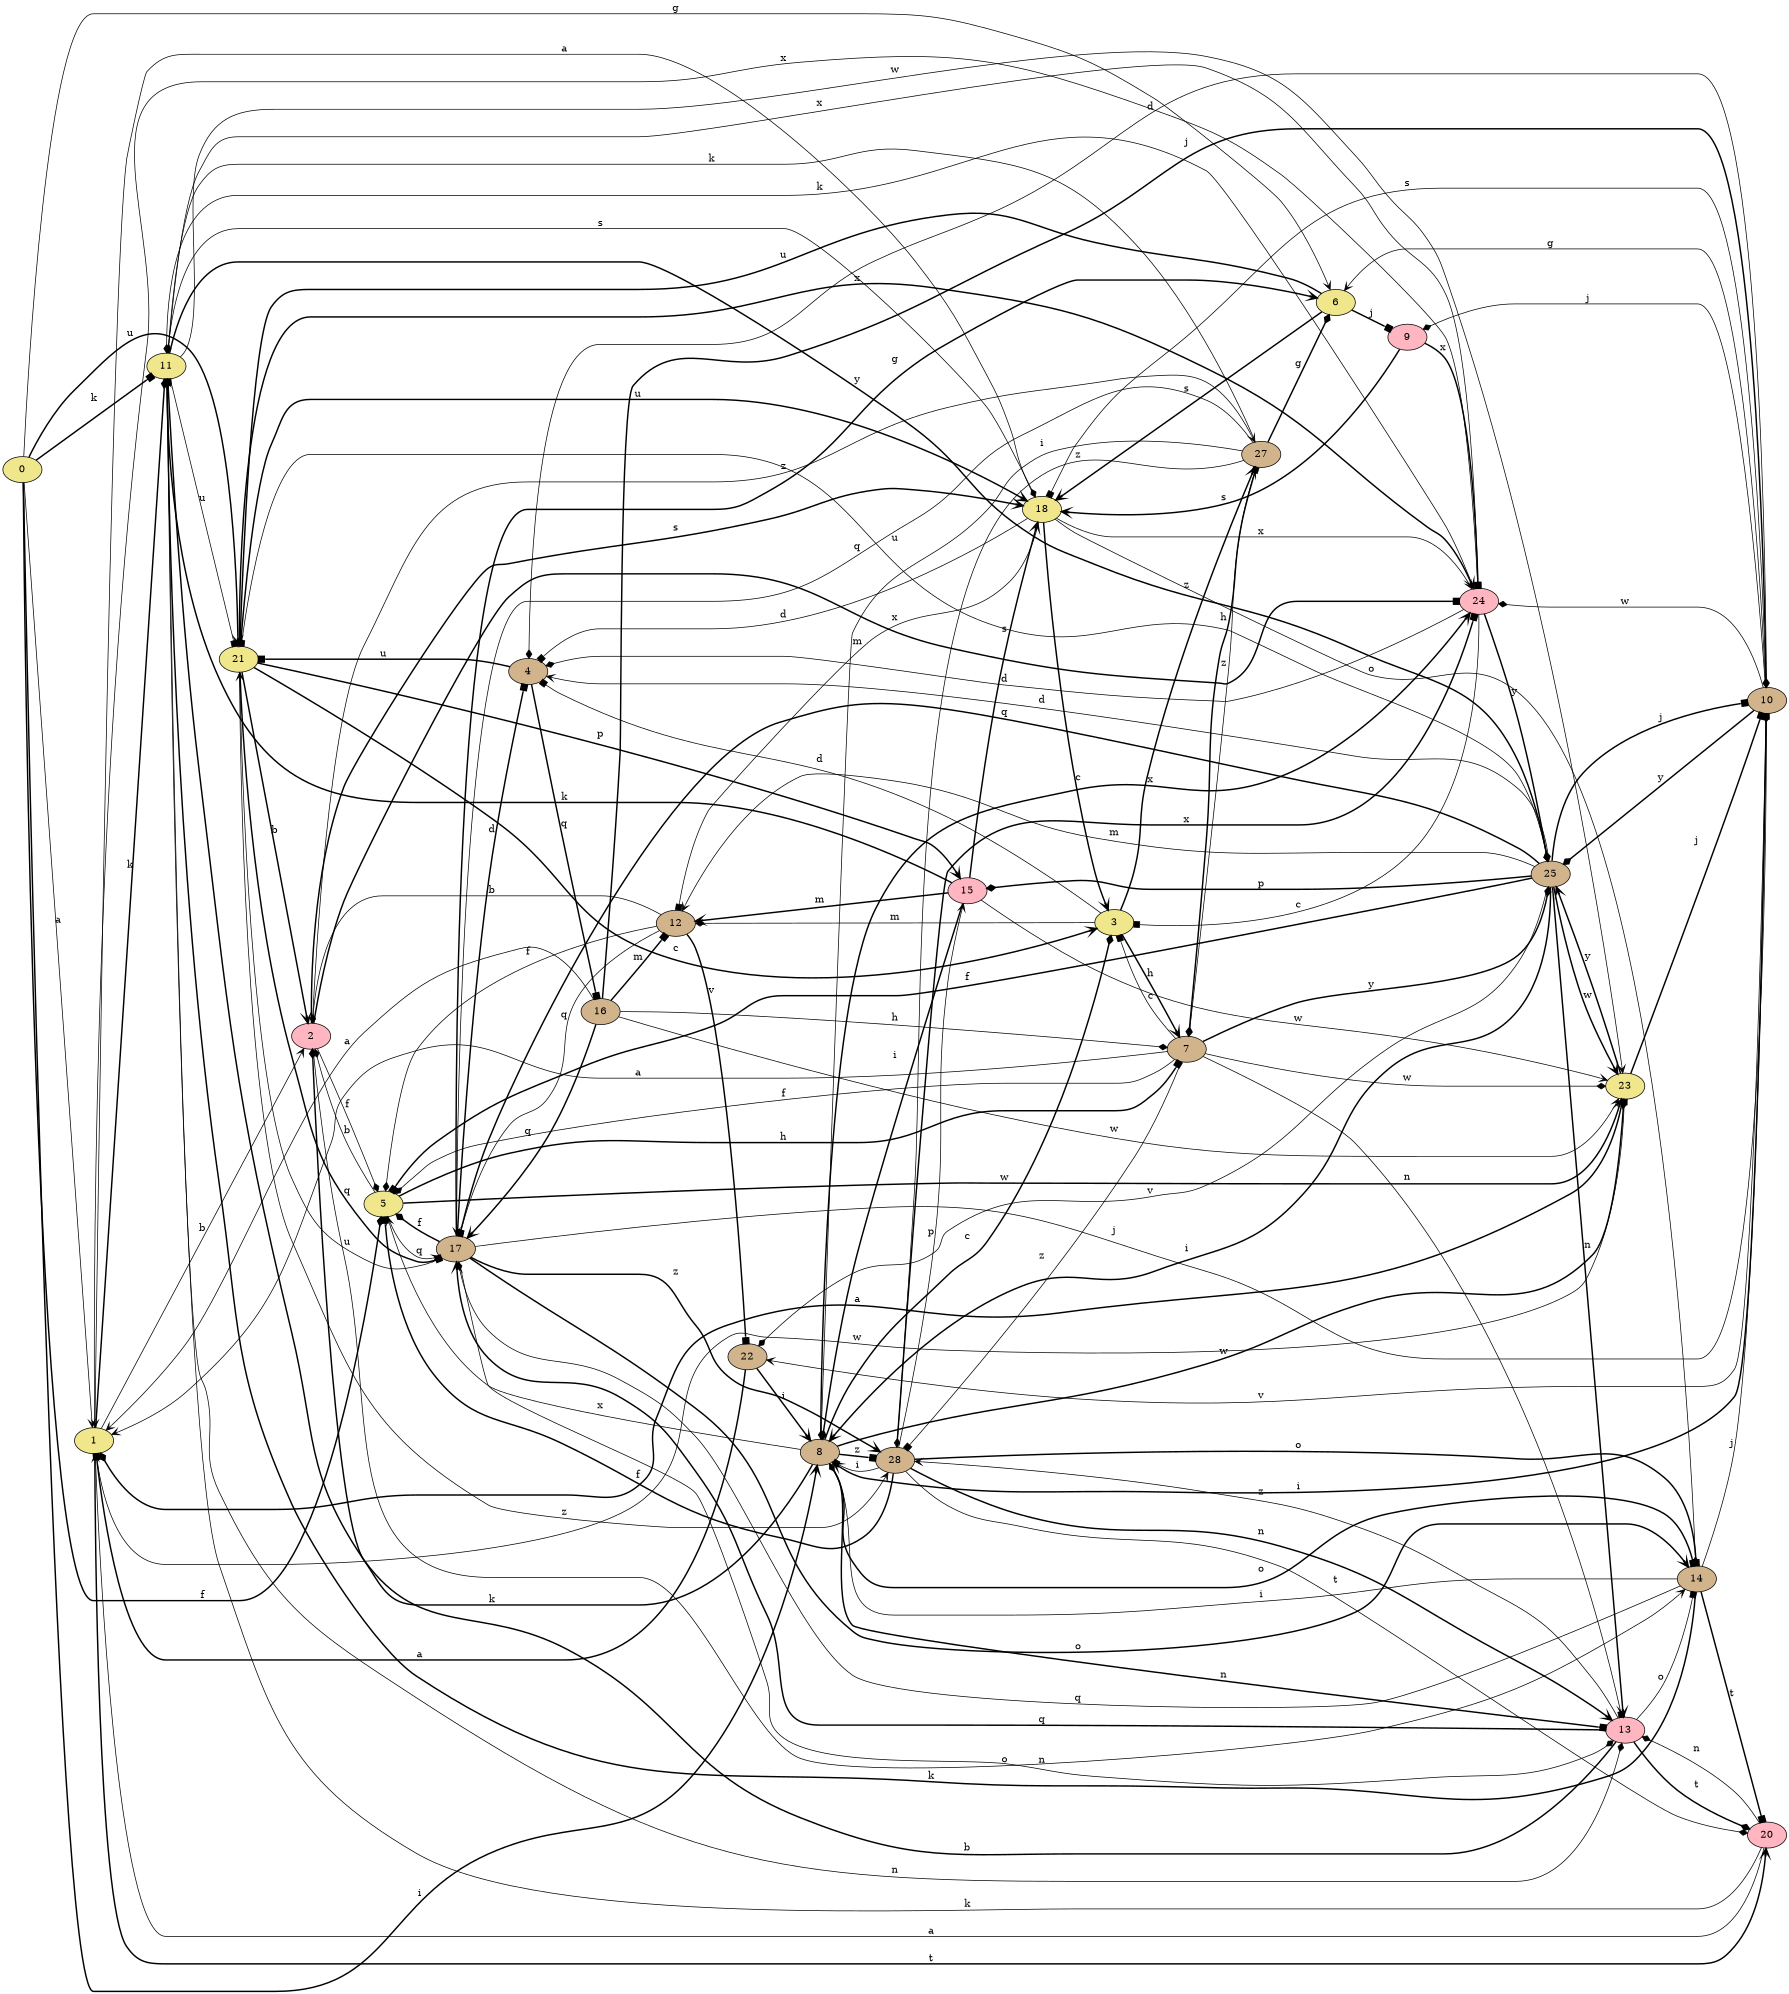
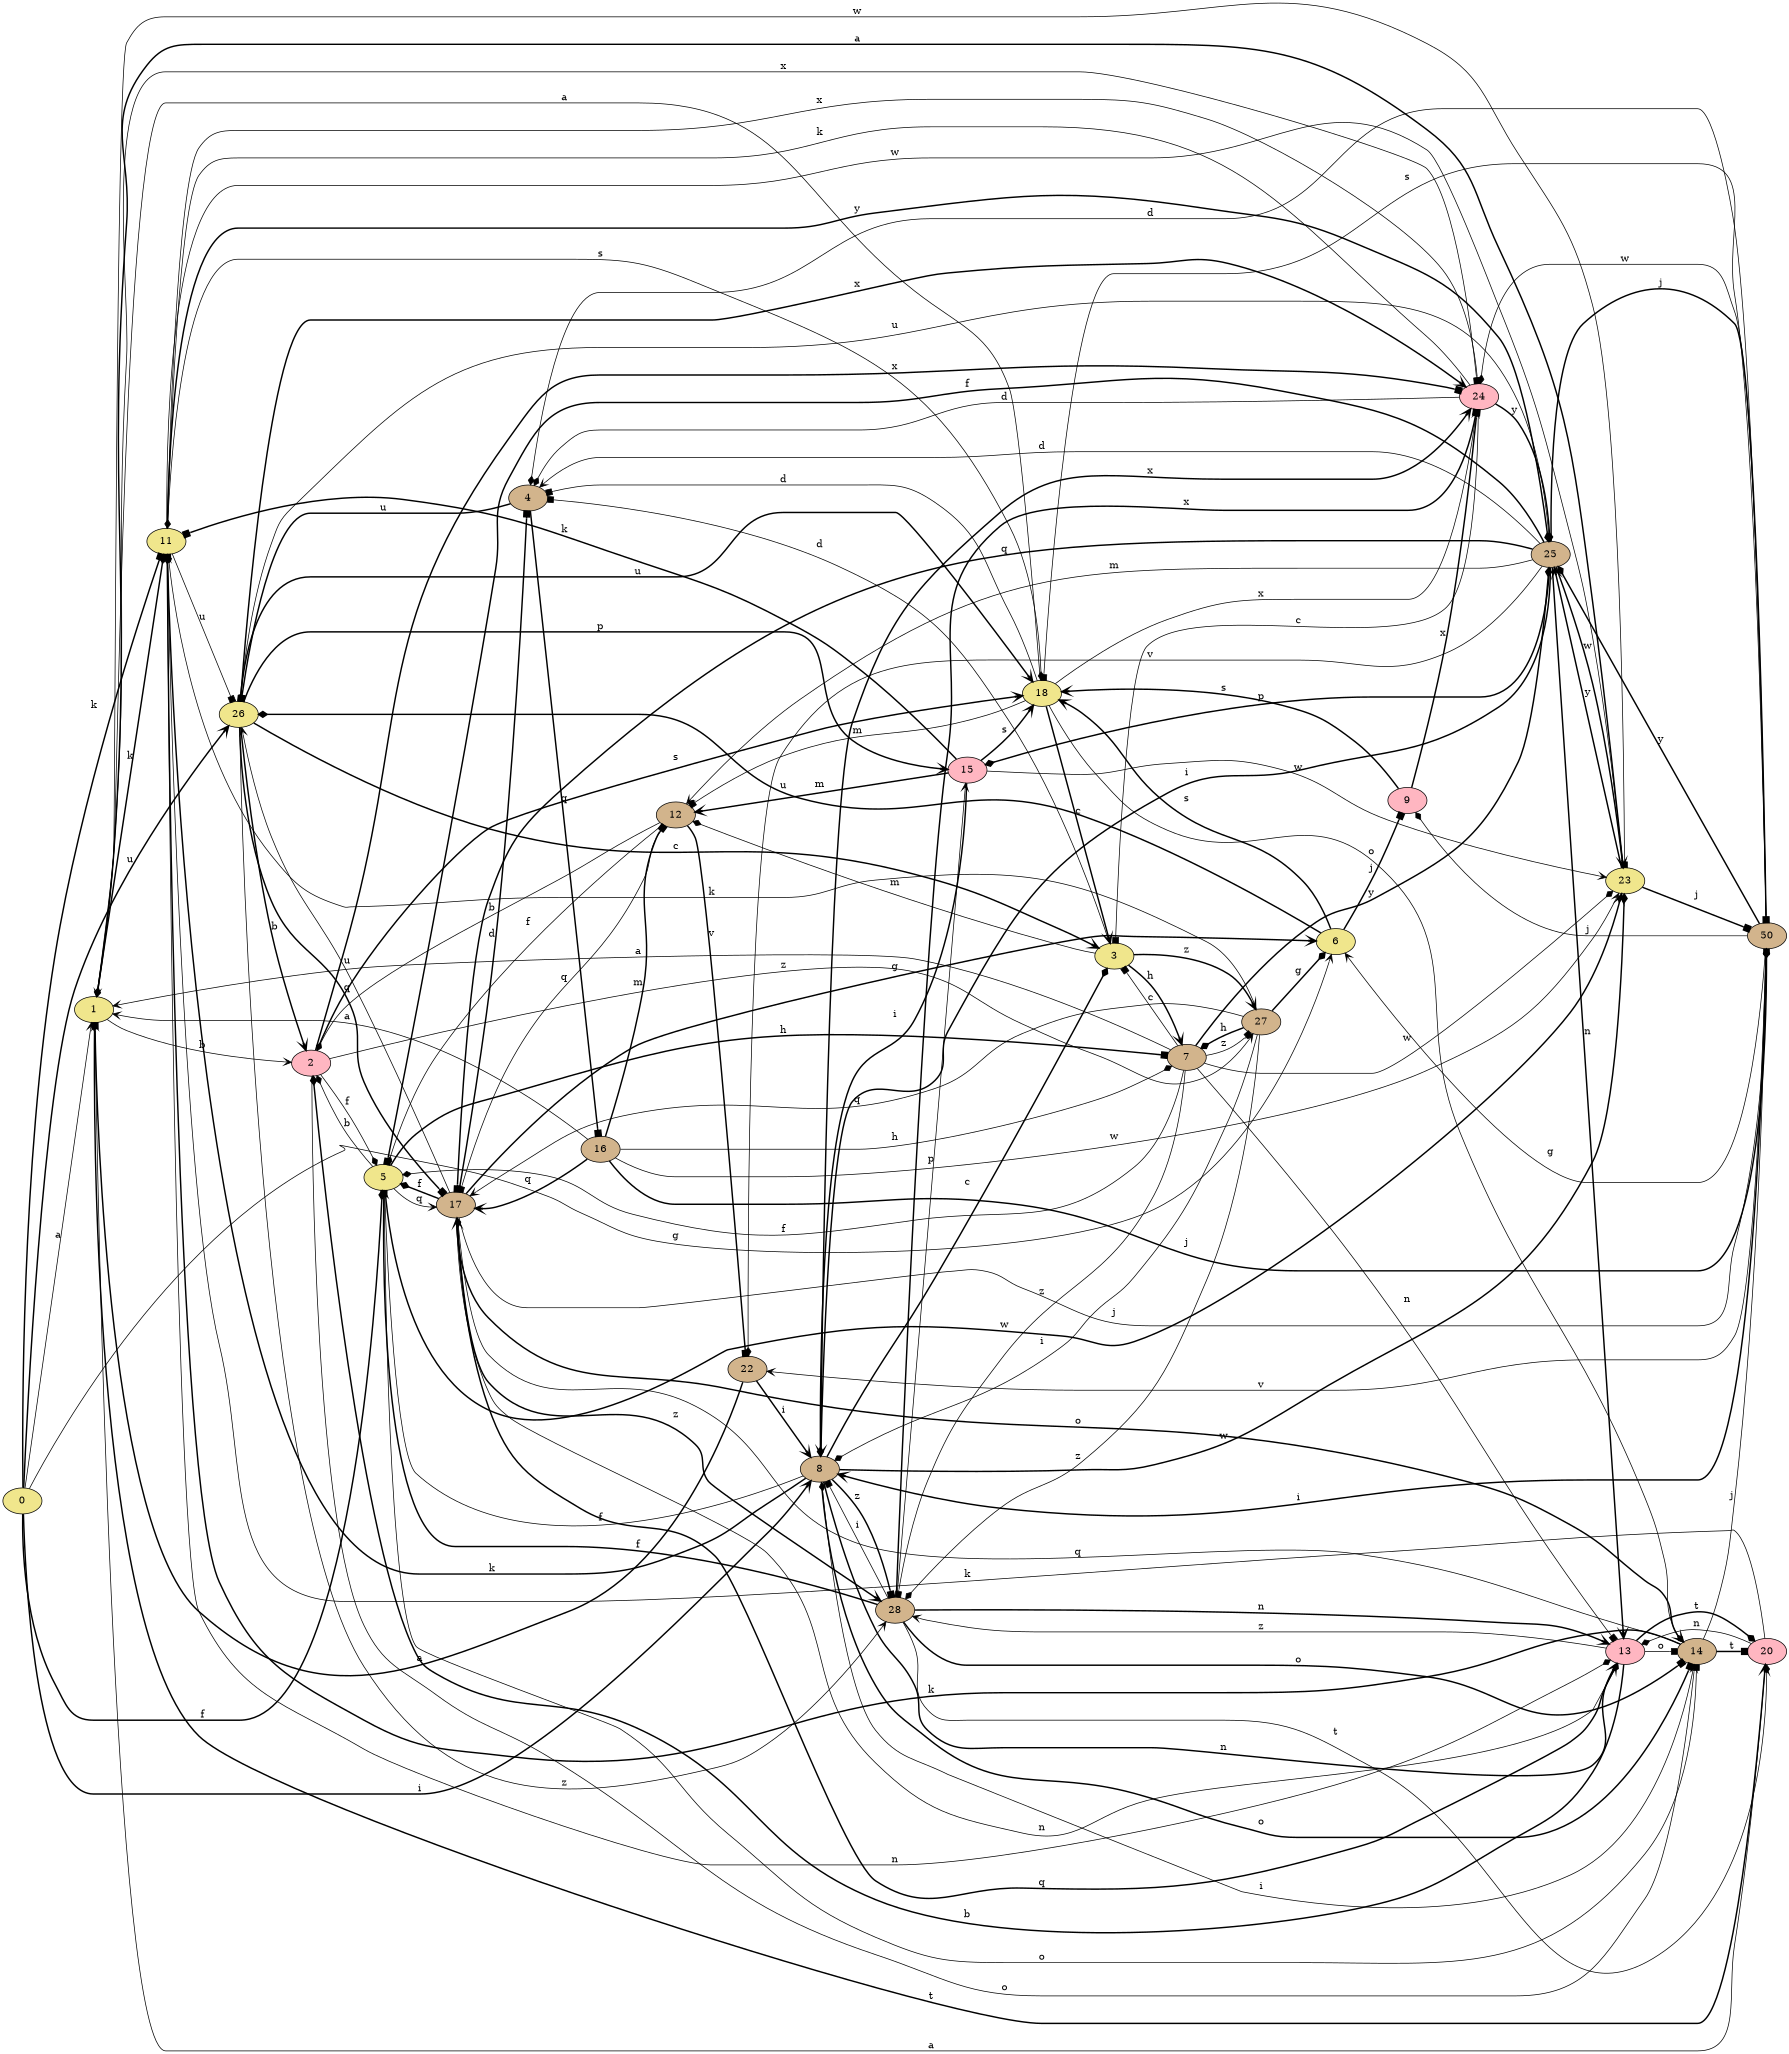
node "21": label "21" -> "26"
node "10": label "10" -> "50"
edge "8" -> "5": label "x" -> "f"
edge "8" -> "13": arrowhead box -> vee
edge "5" -> "14": added, label "o"
